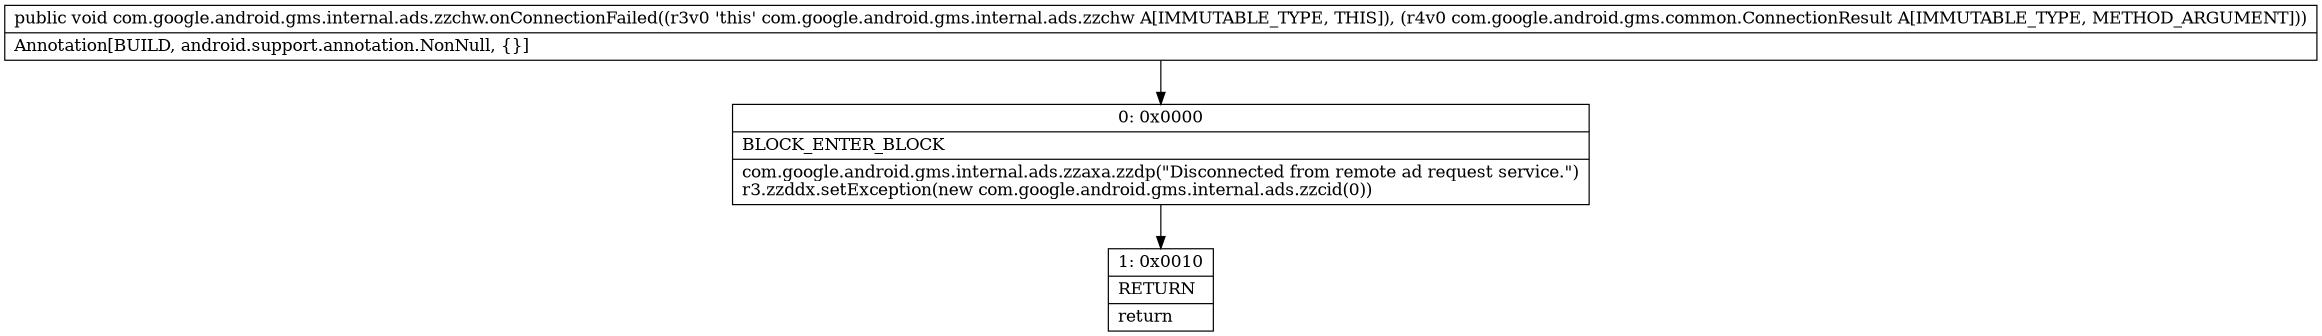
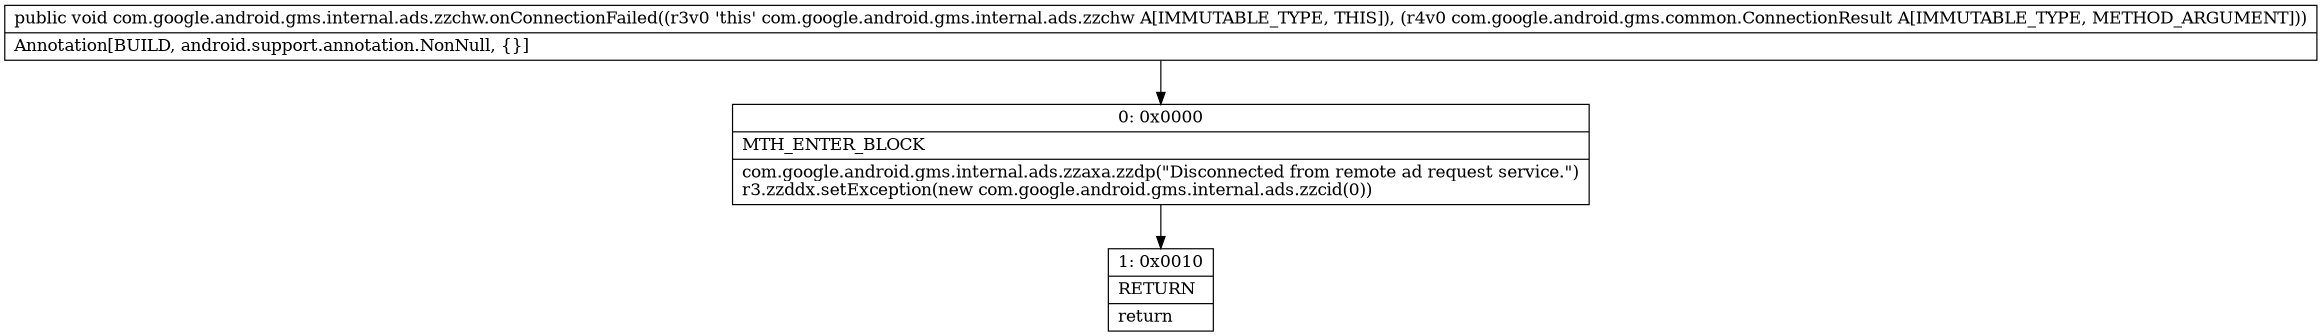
node "0: 0x0000": text "BLOCK_ENTER_BLOCK" -> "MTH_ENTER_BLOCK"
